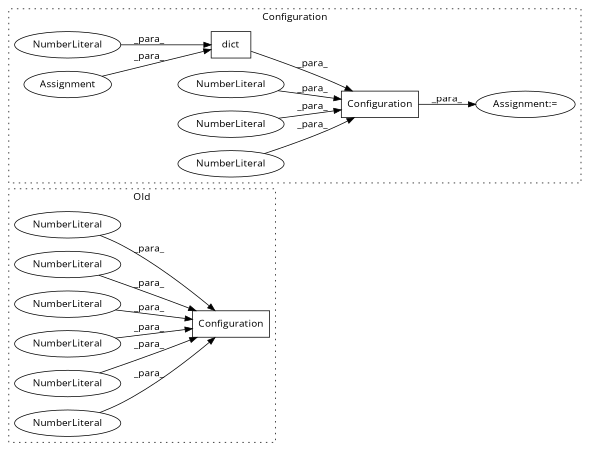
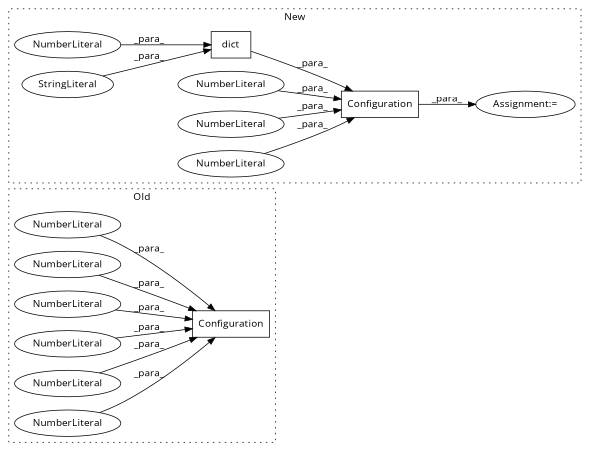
cluster "Configuration": label "Configuration" -> "New"
node "Assignment": label "Assignment" -> "StringLiteral"
